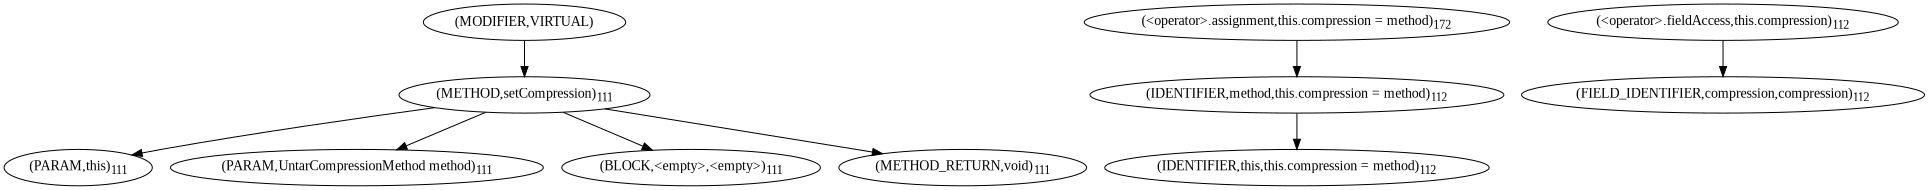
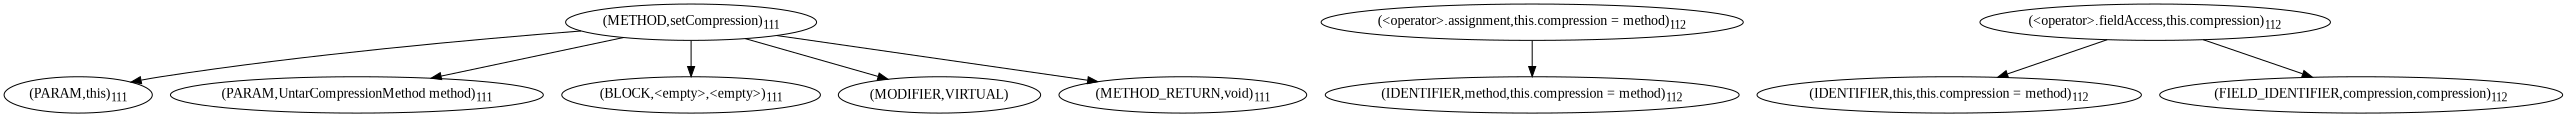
node "(<operator>.assignment,this.compression = method)": text "172" -> "112"
edge "(MODIFIER,VIRTUAL)" -> "(METHOD,setCompression)": reversed
edge "(IDENTIFIER,method,this.compression = method)" -> "(IDENTIFIER,this,this.compression = method)": now "(<operator>.fieldAccess,this.compression)" -> "(IDENTIFIER,this,this.compression = method)"
